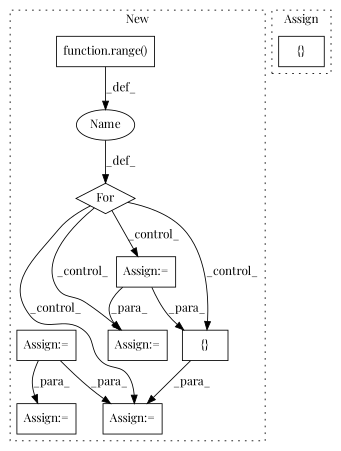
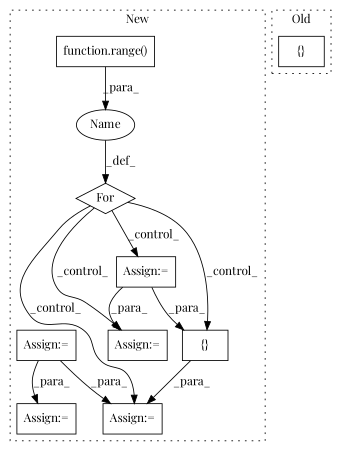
cluster "Assign": label "Assign" -> "Old"
edge "function.range()" -> "Name": label "_def_" -> "_para_"
